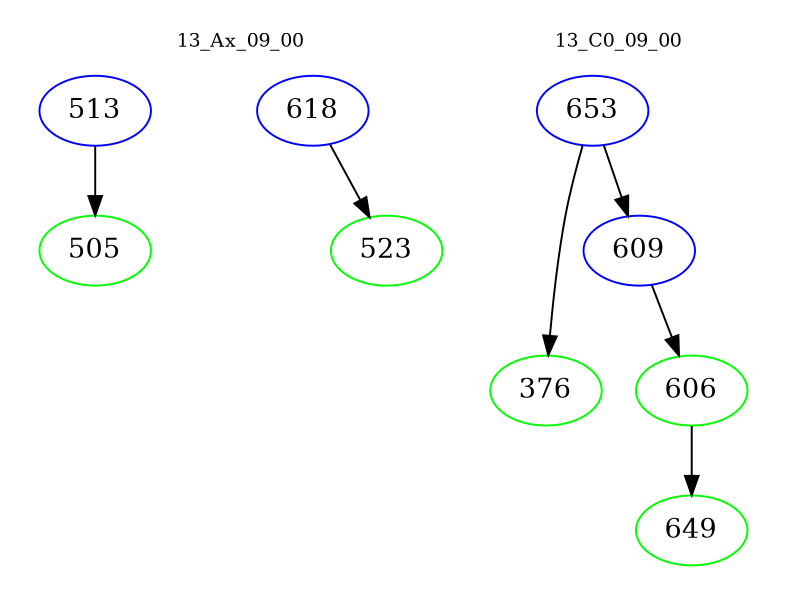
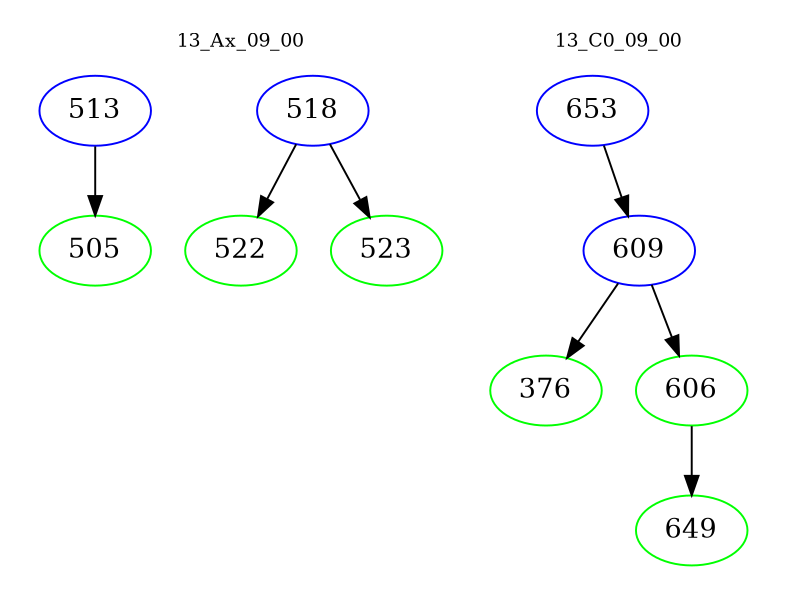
node "618": label "618" -> "518"
edge "653" -> "376": now "609" -> "376"
node "522": added
